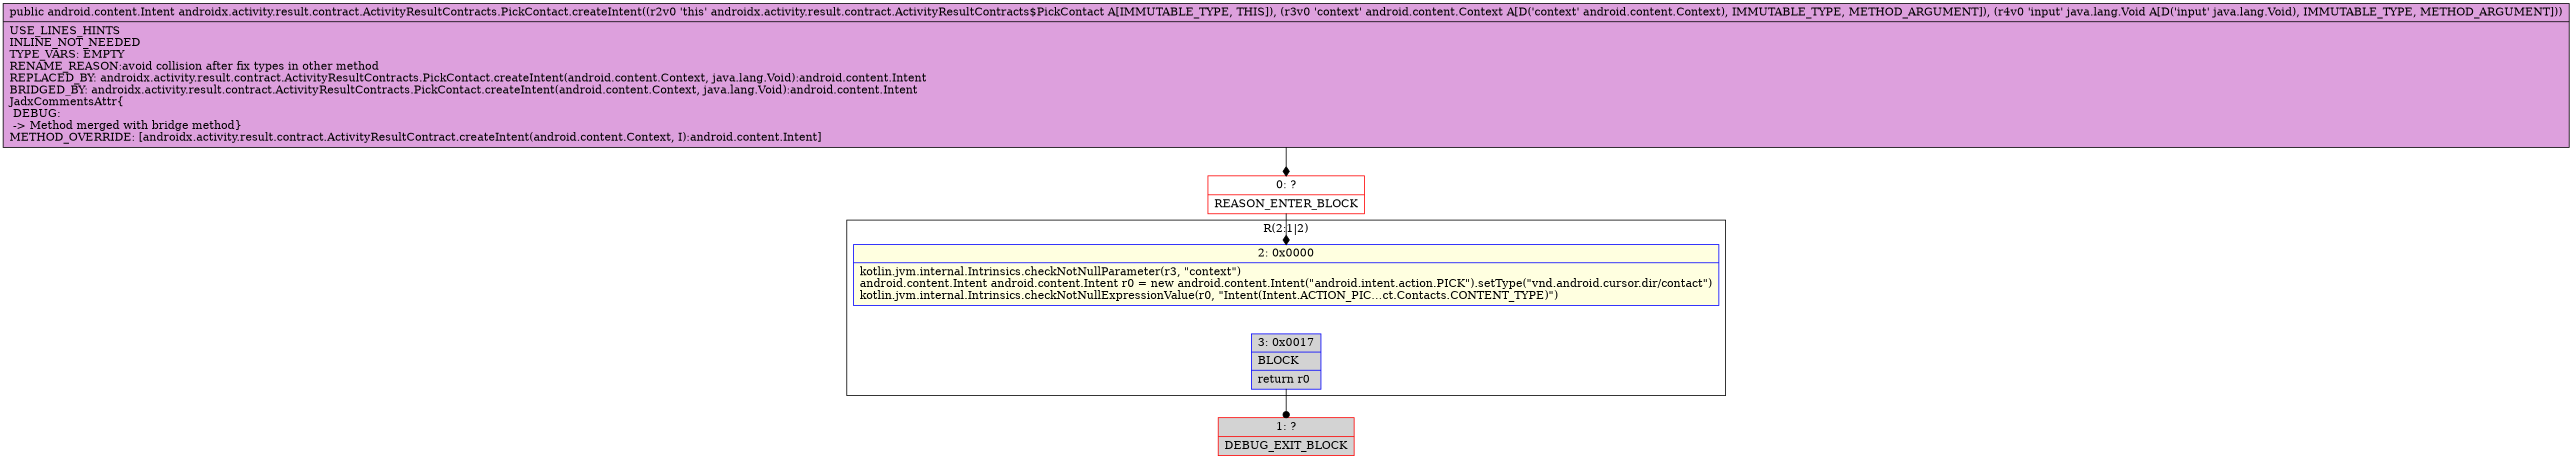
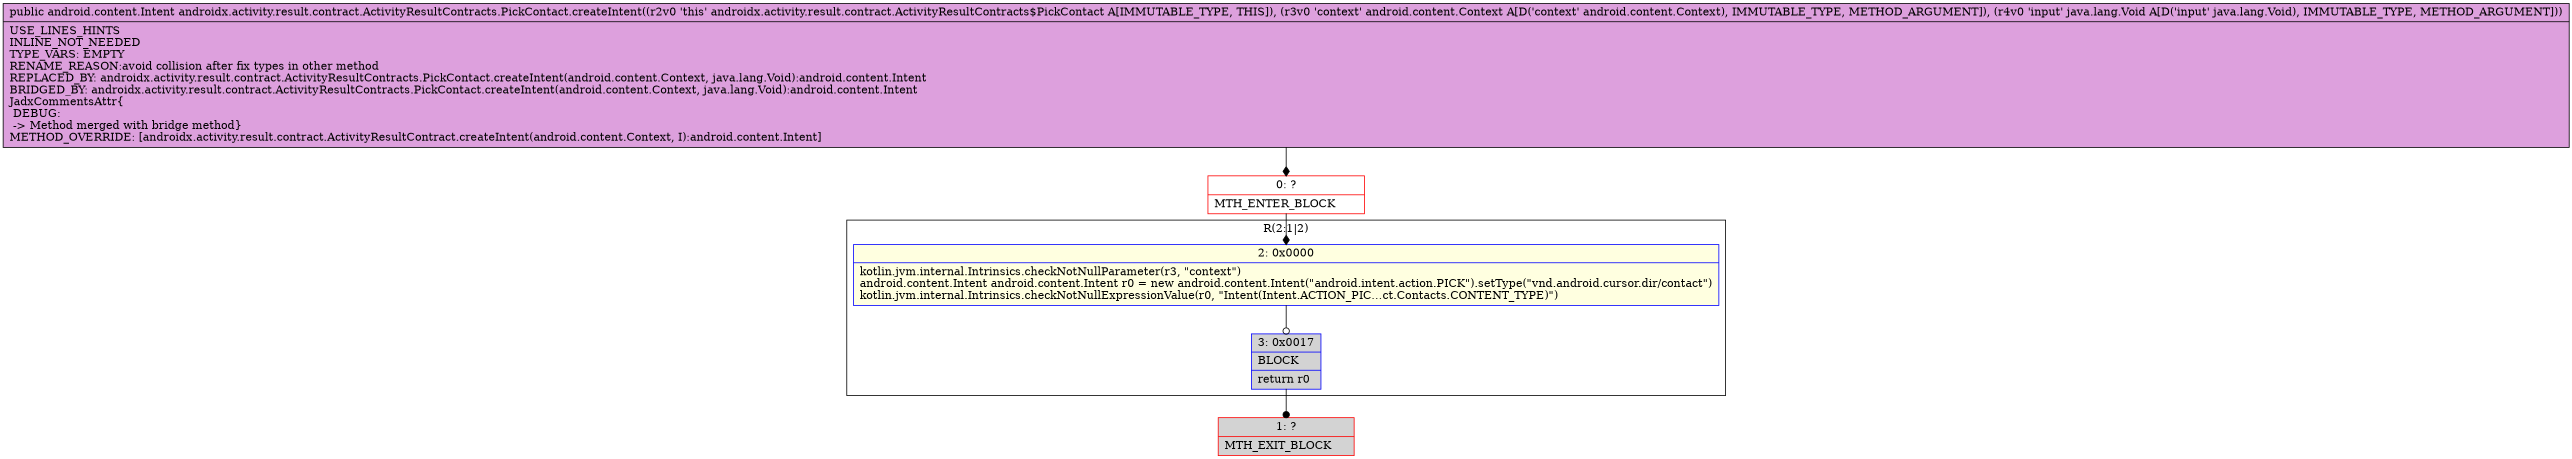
node "0: ?": text "REASON_ENTER_BLOCK" -> "MTH_ENTER_BLOCK"
edge "2: 0x0000" -> "3: 0x0017": added
node "1: ?": text "DEBUG_EXIT_BLOCK" -> "MTH_EXIT_BLOCK"
